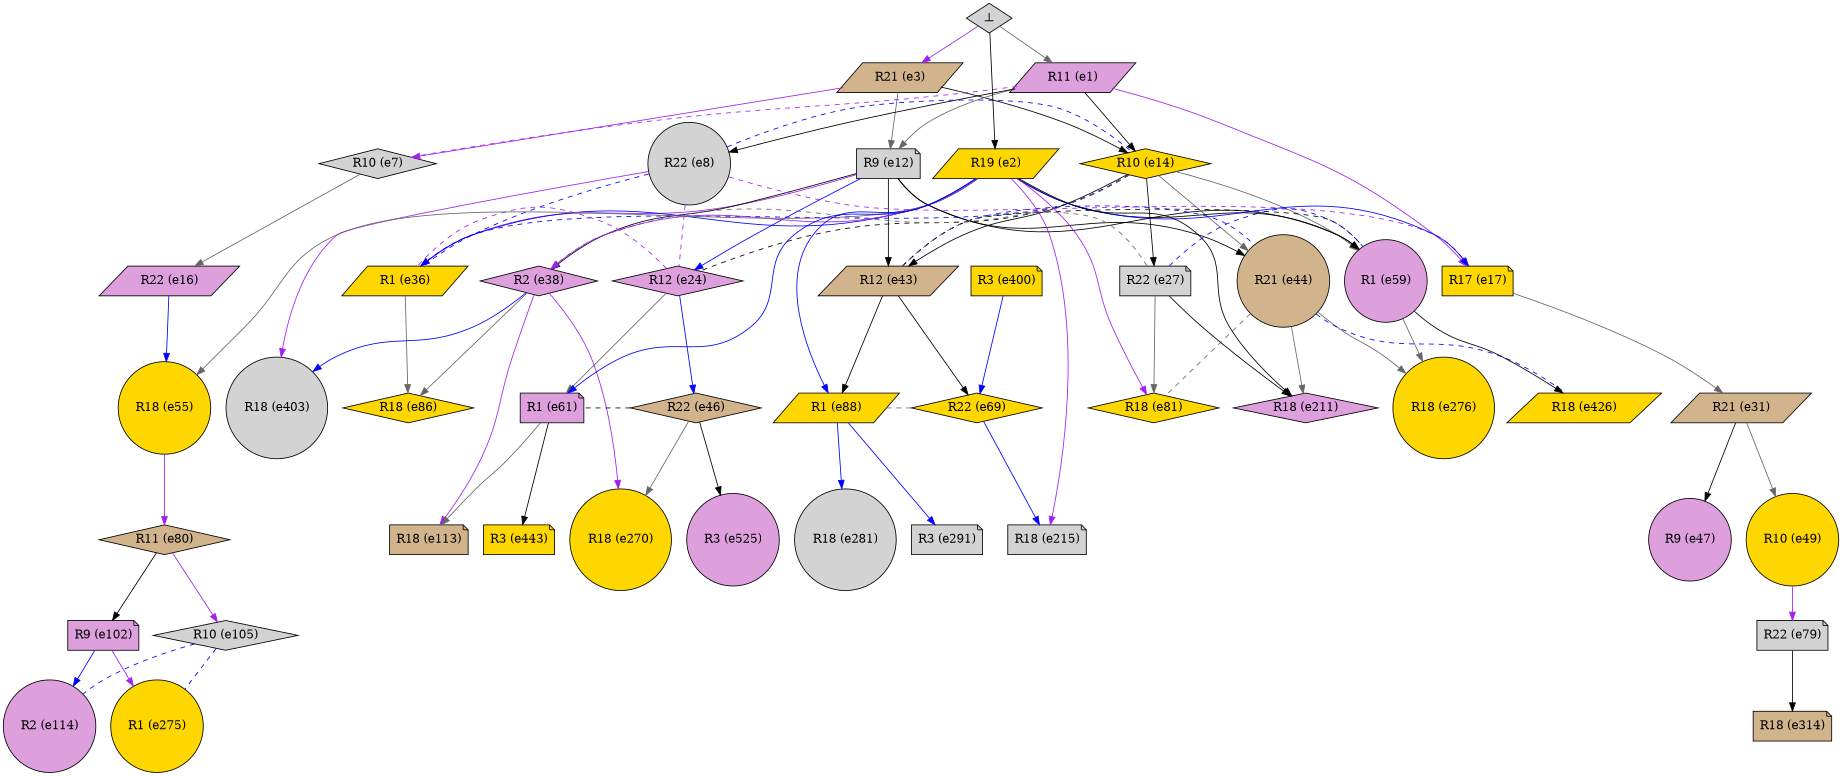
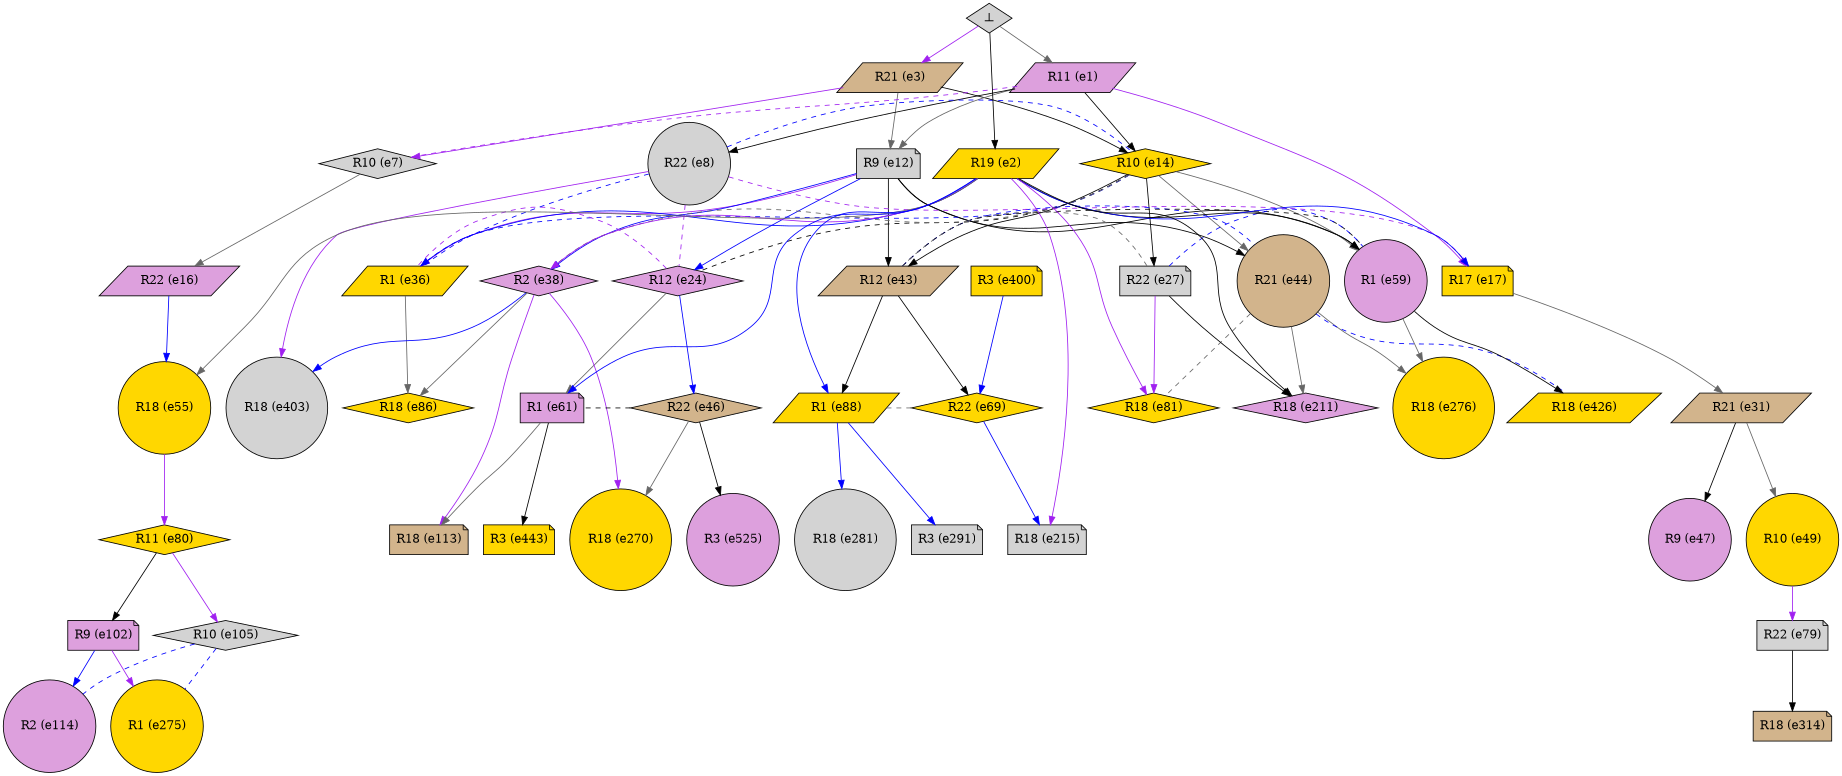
edge "R9 (e12)" -> "R2 (e38)": color black -> blue
edge "R22 (e27)" -> "R18 (e81)": color gray40 -> purple
node "R11 (e80)": fillcolor tan -> gold
